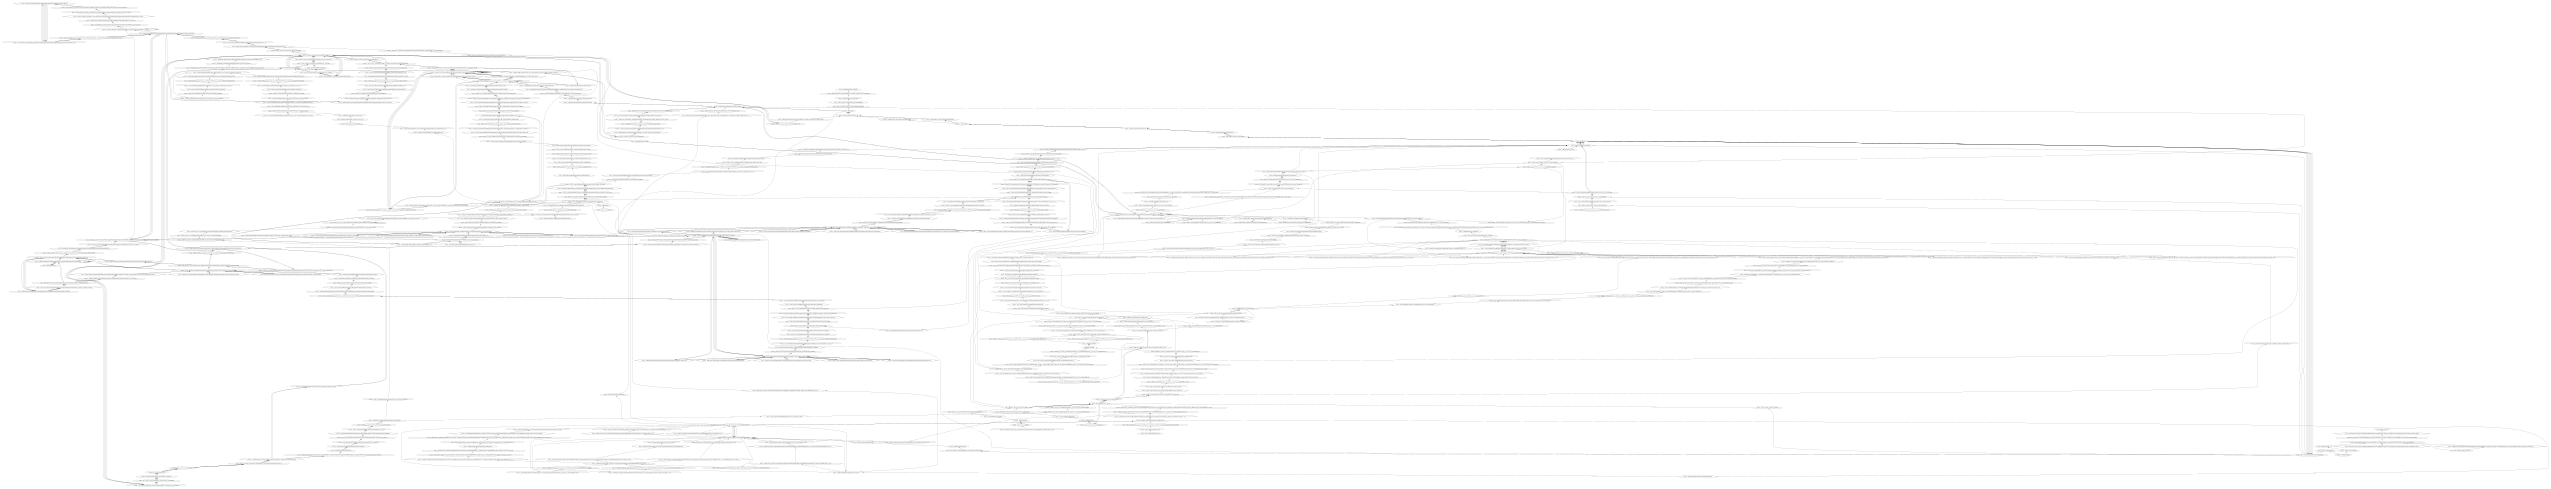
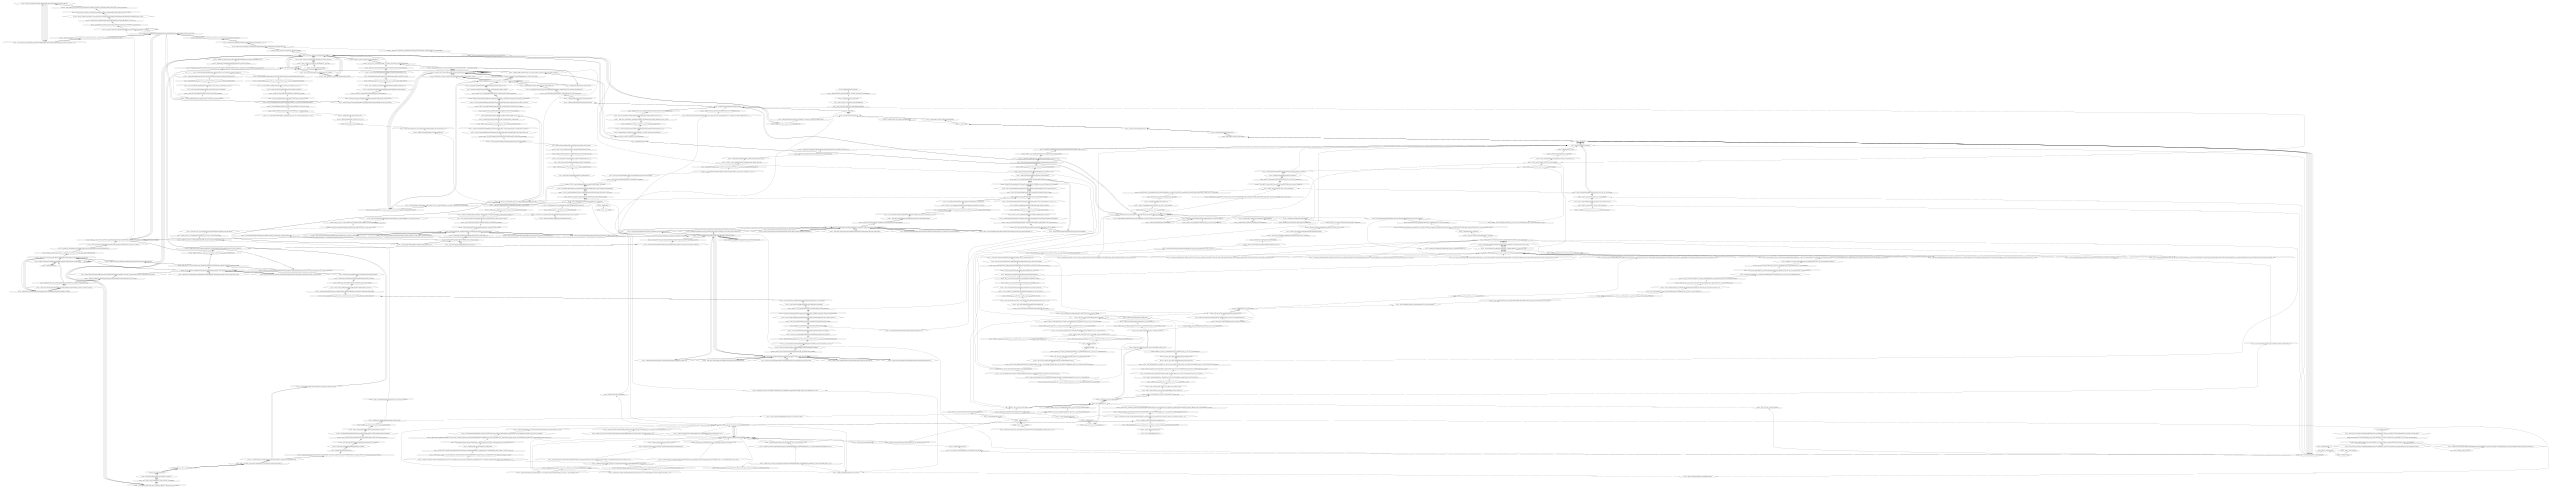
node "Function- _ZNSt10shared_ptrIN6spdlog12async_loggerEEC2Ev": added
